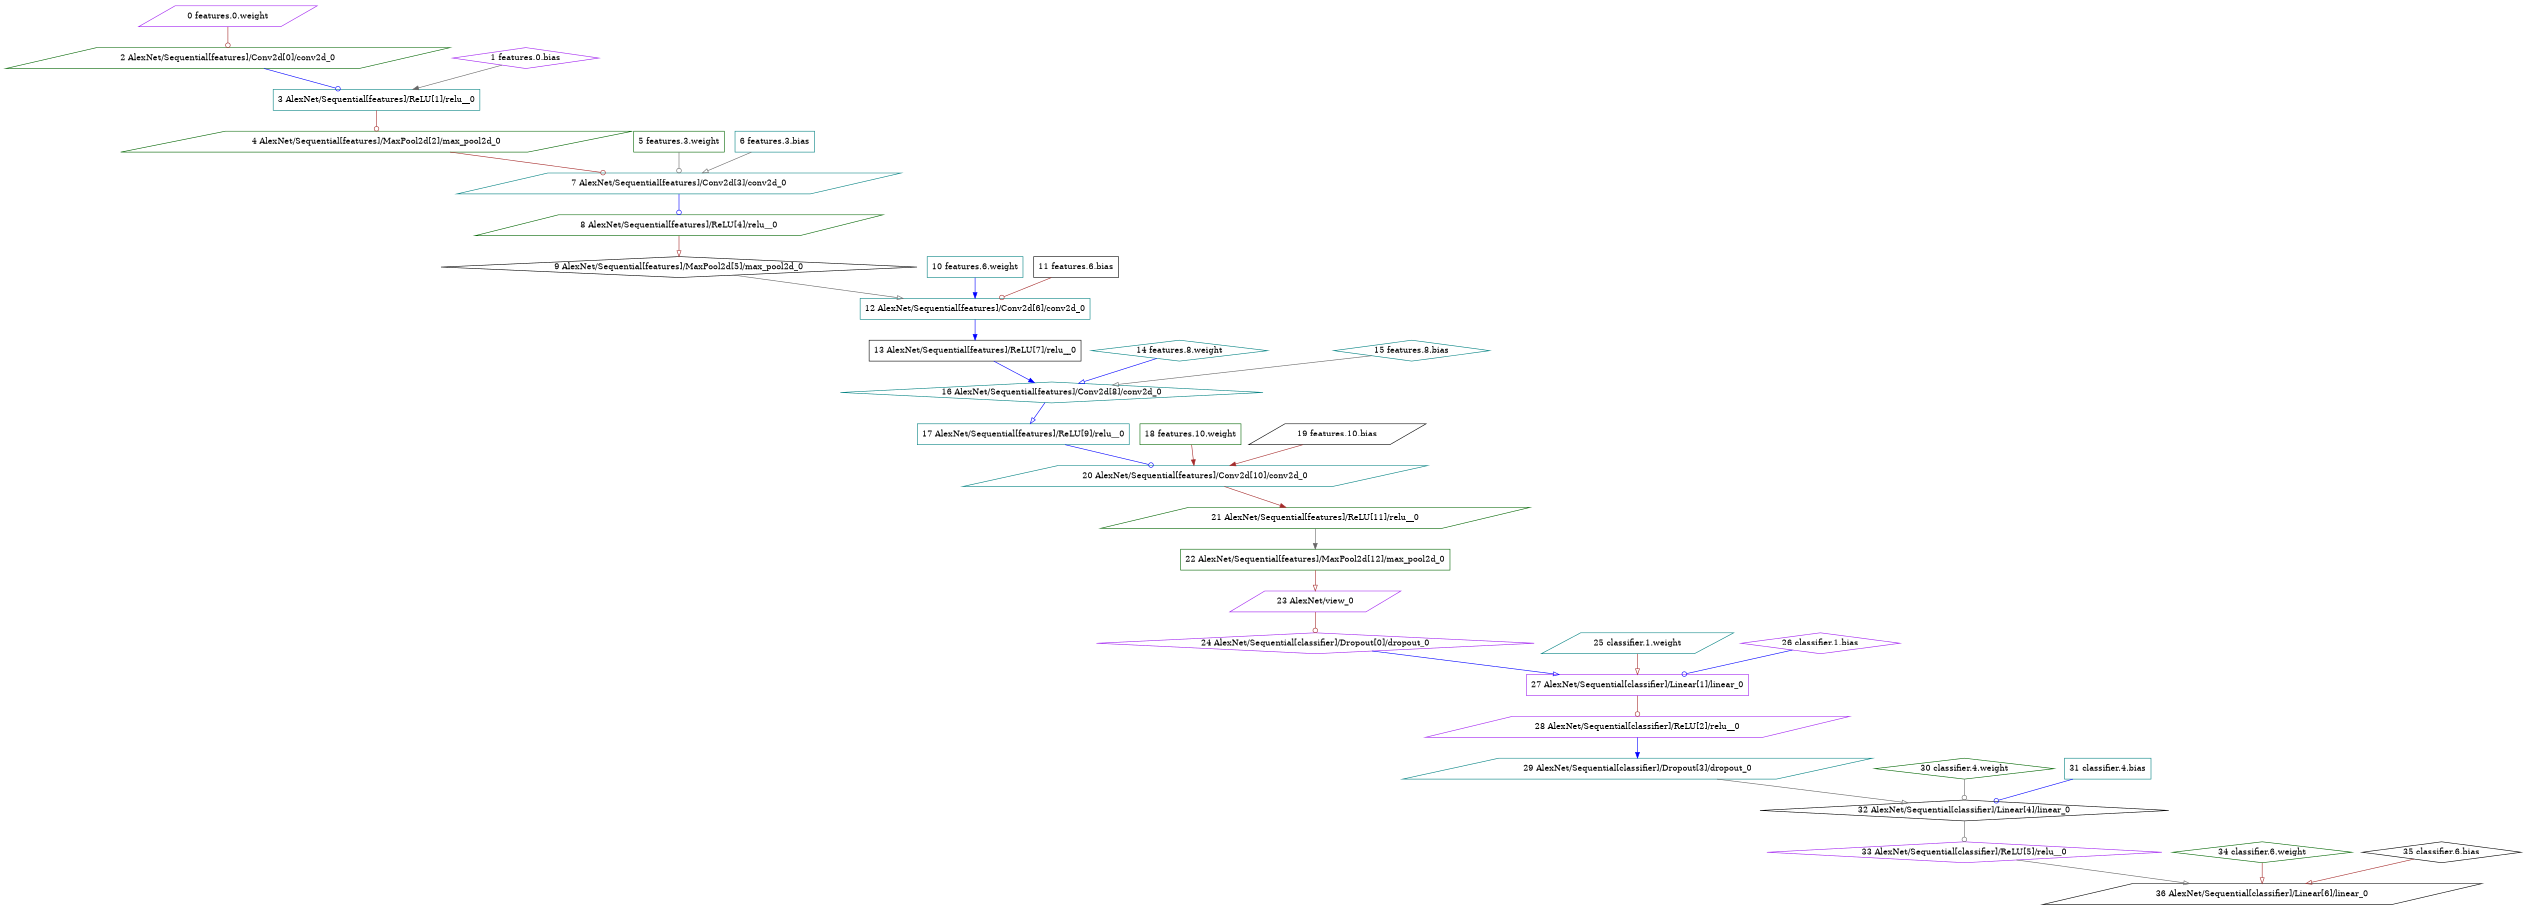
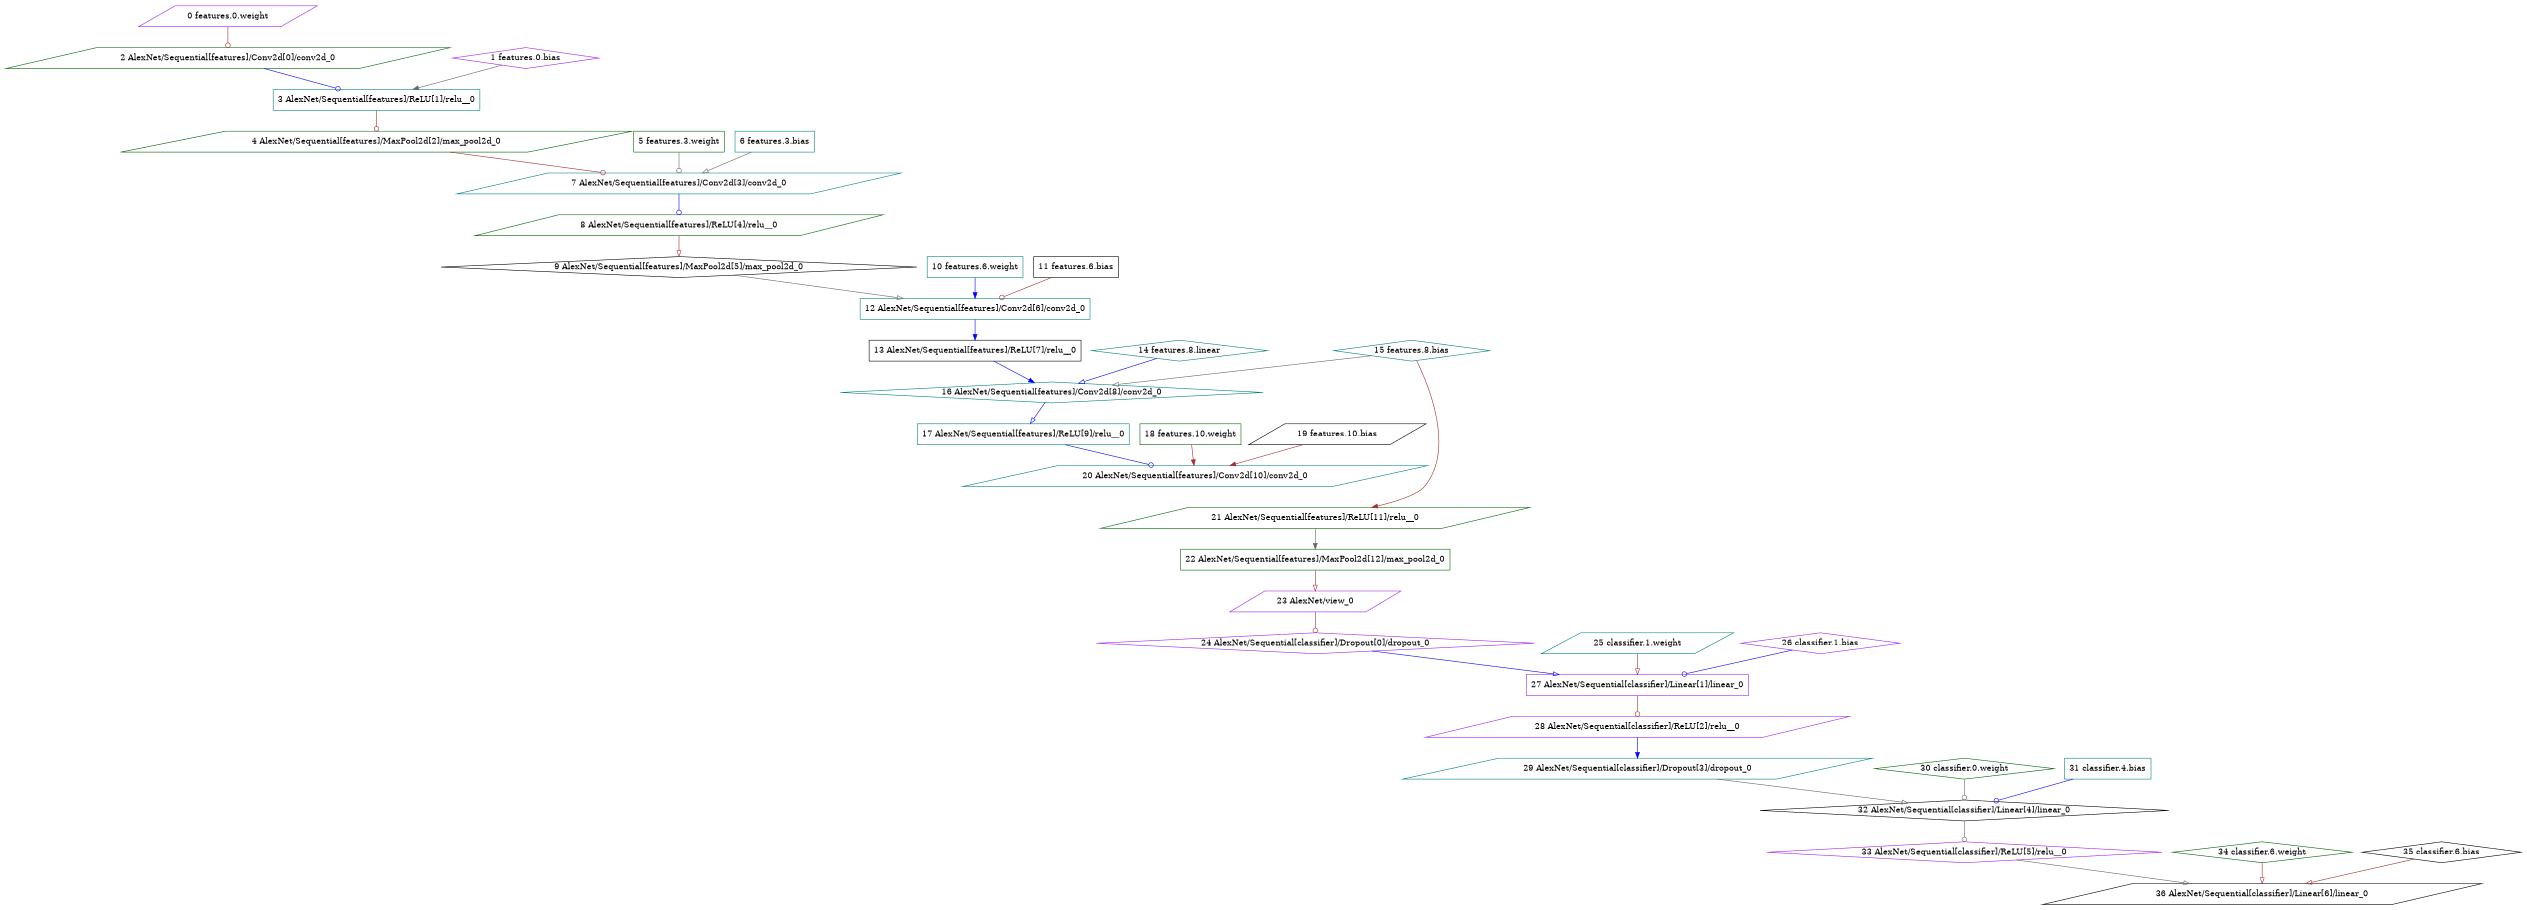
node "14 features.8.weight": label "14 features.8.weight" -> "14 features.8.linear"
edge "20 AlexNet/Sequential[features]/Conv2d[10]/conv2d_0" -> "21 AlexNet/Sequential[features]/ReLU[11]/relu__0": now "15 features.8.bias" -> "21 AlexNet/Sequential[features]/ReLU[11]/relu__0"
node "30 classifier.4.weight": label "30 classifier.4.weight" -> "30 classifier.0.weight"
